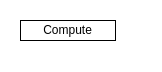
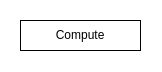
node "Compute": size 95x20 -> 120x30
